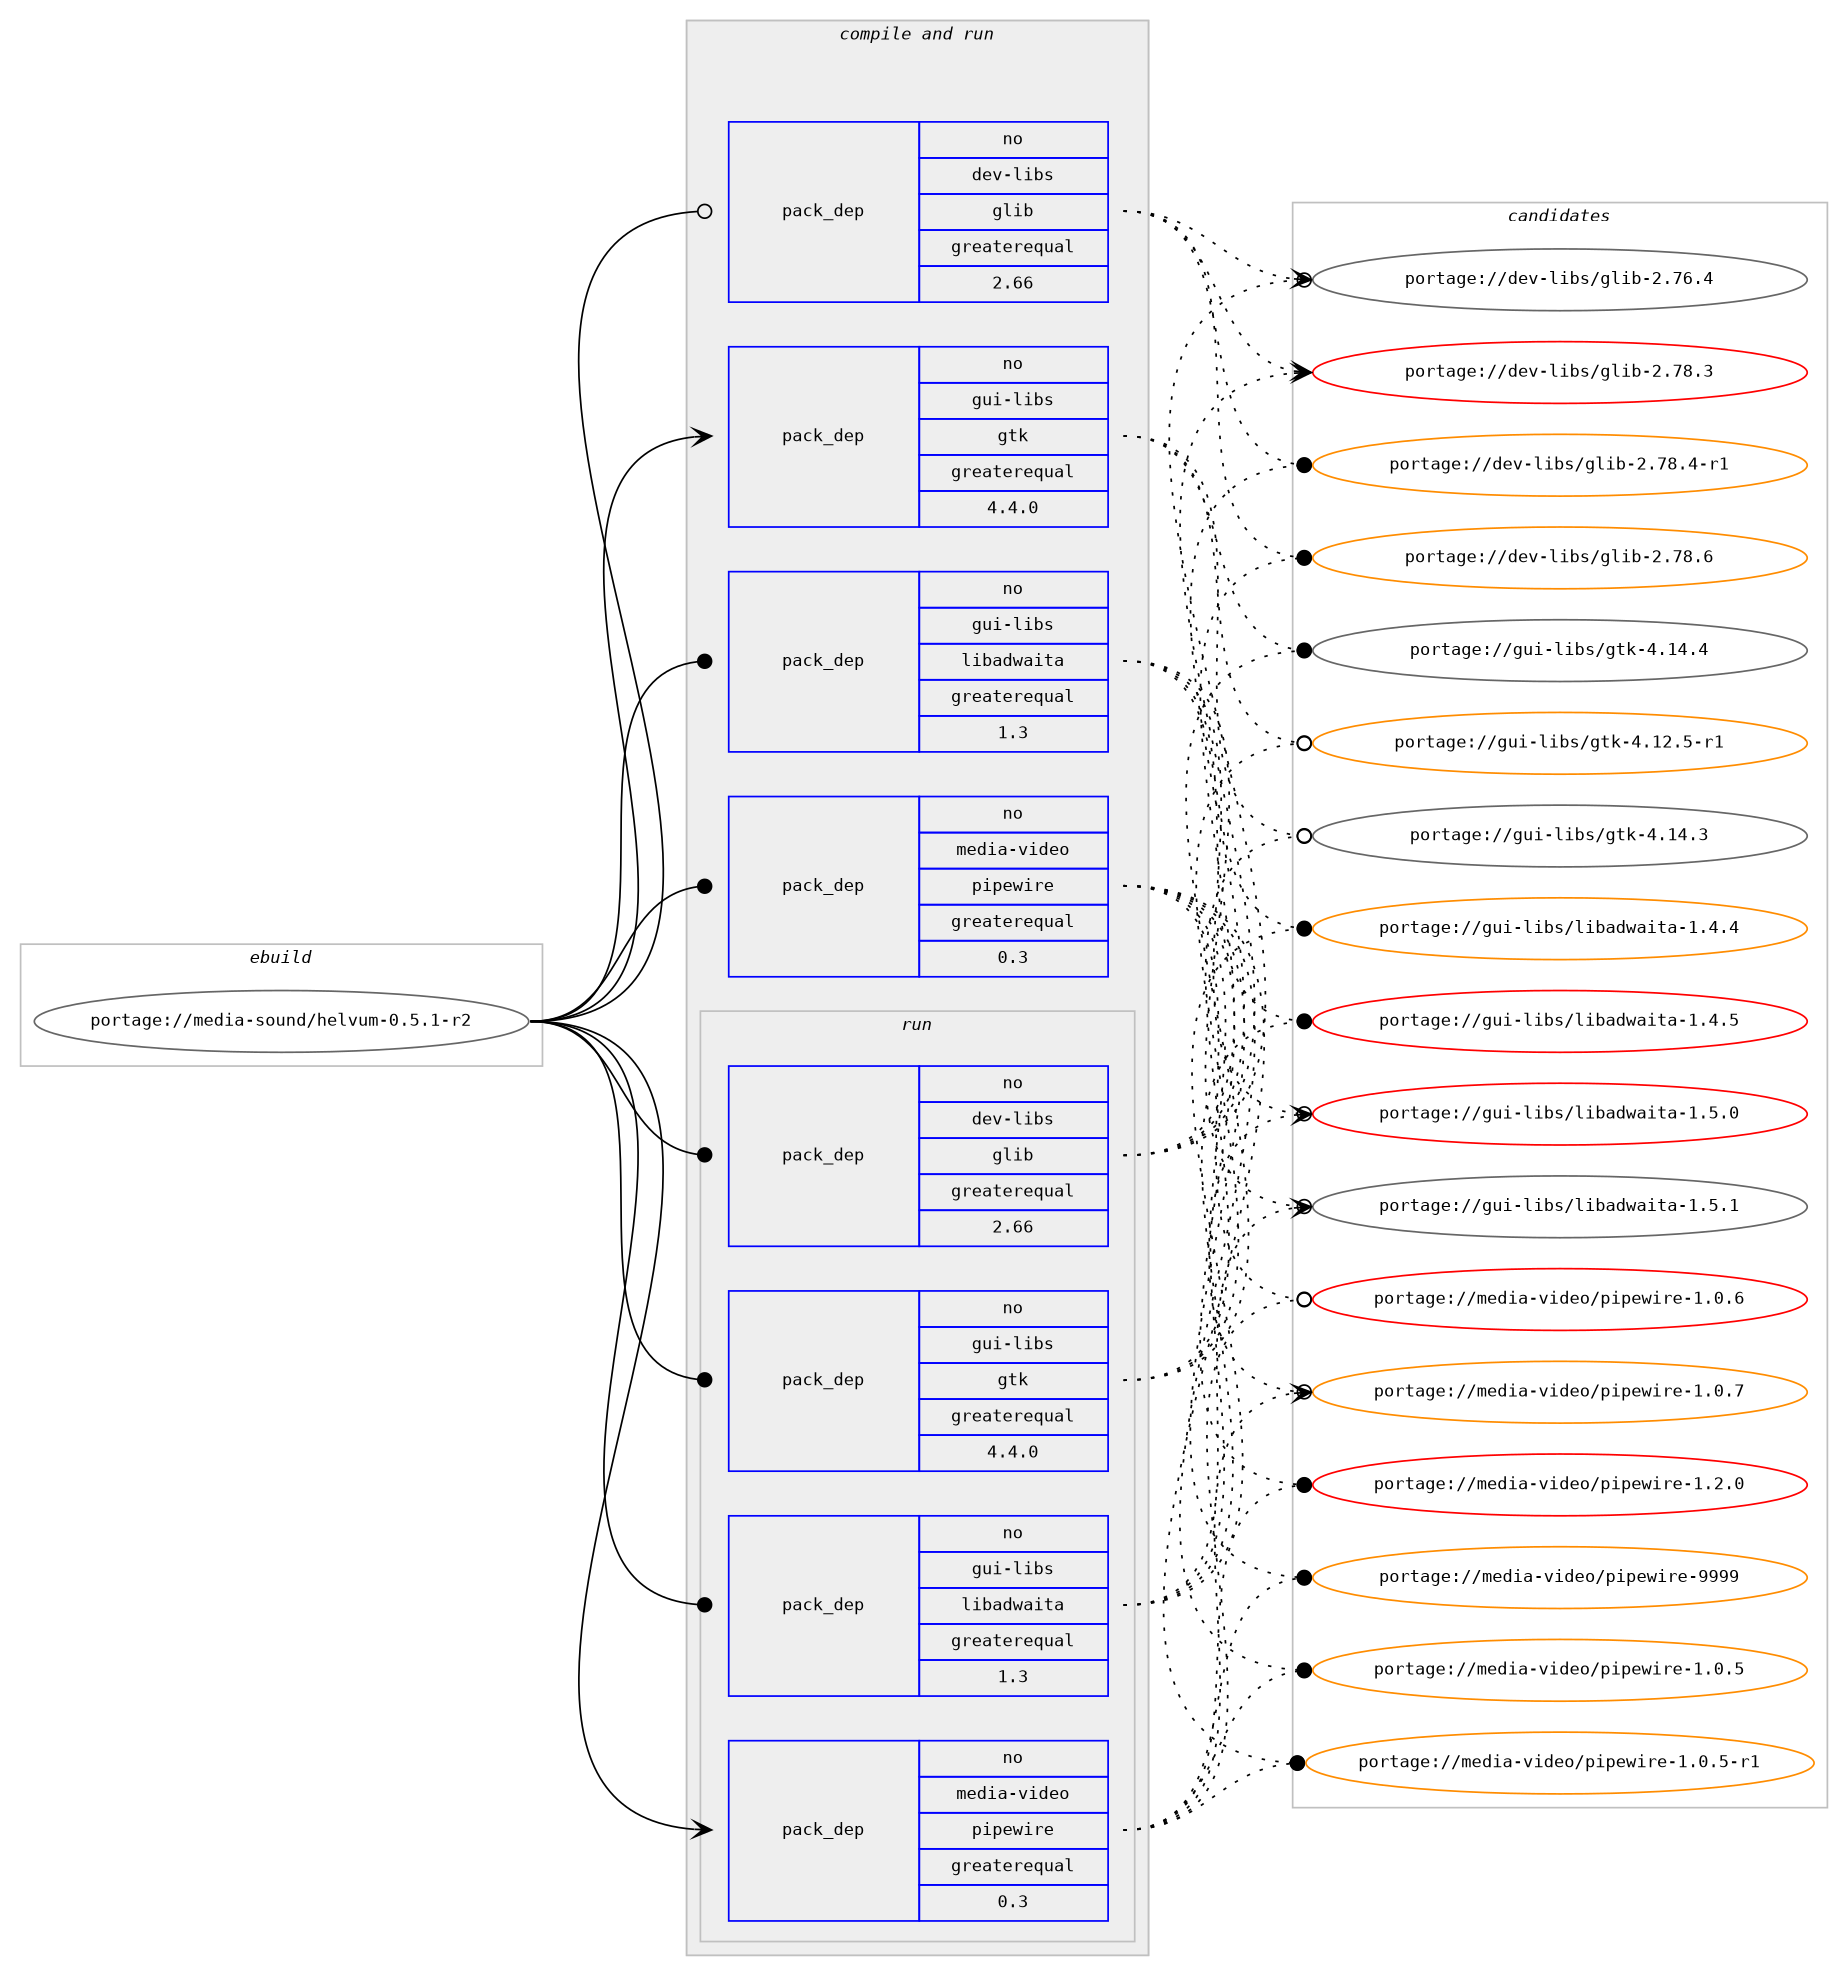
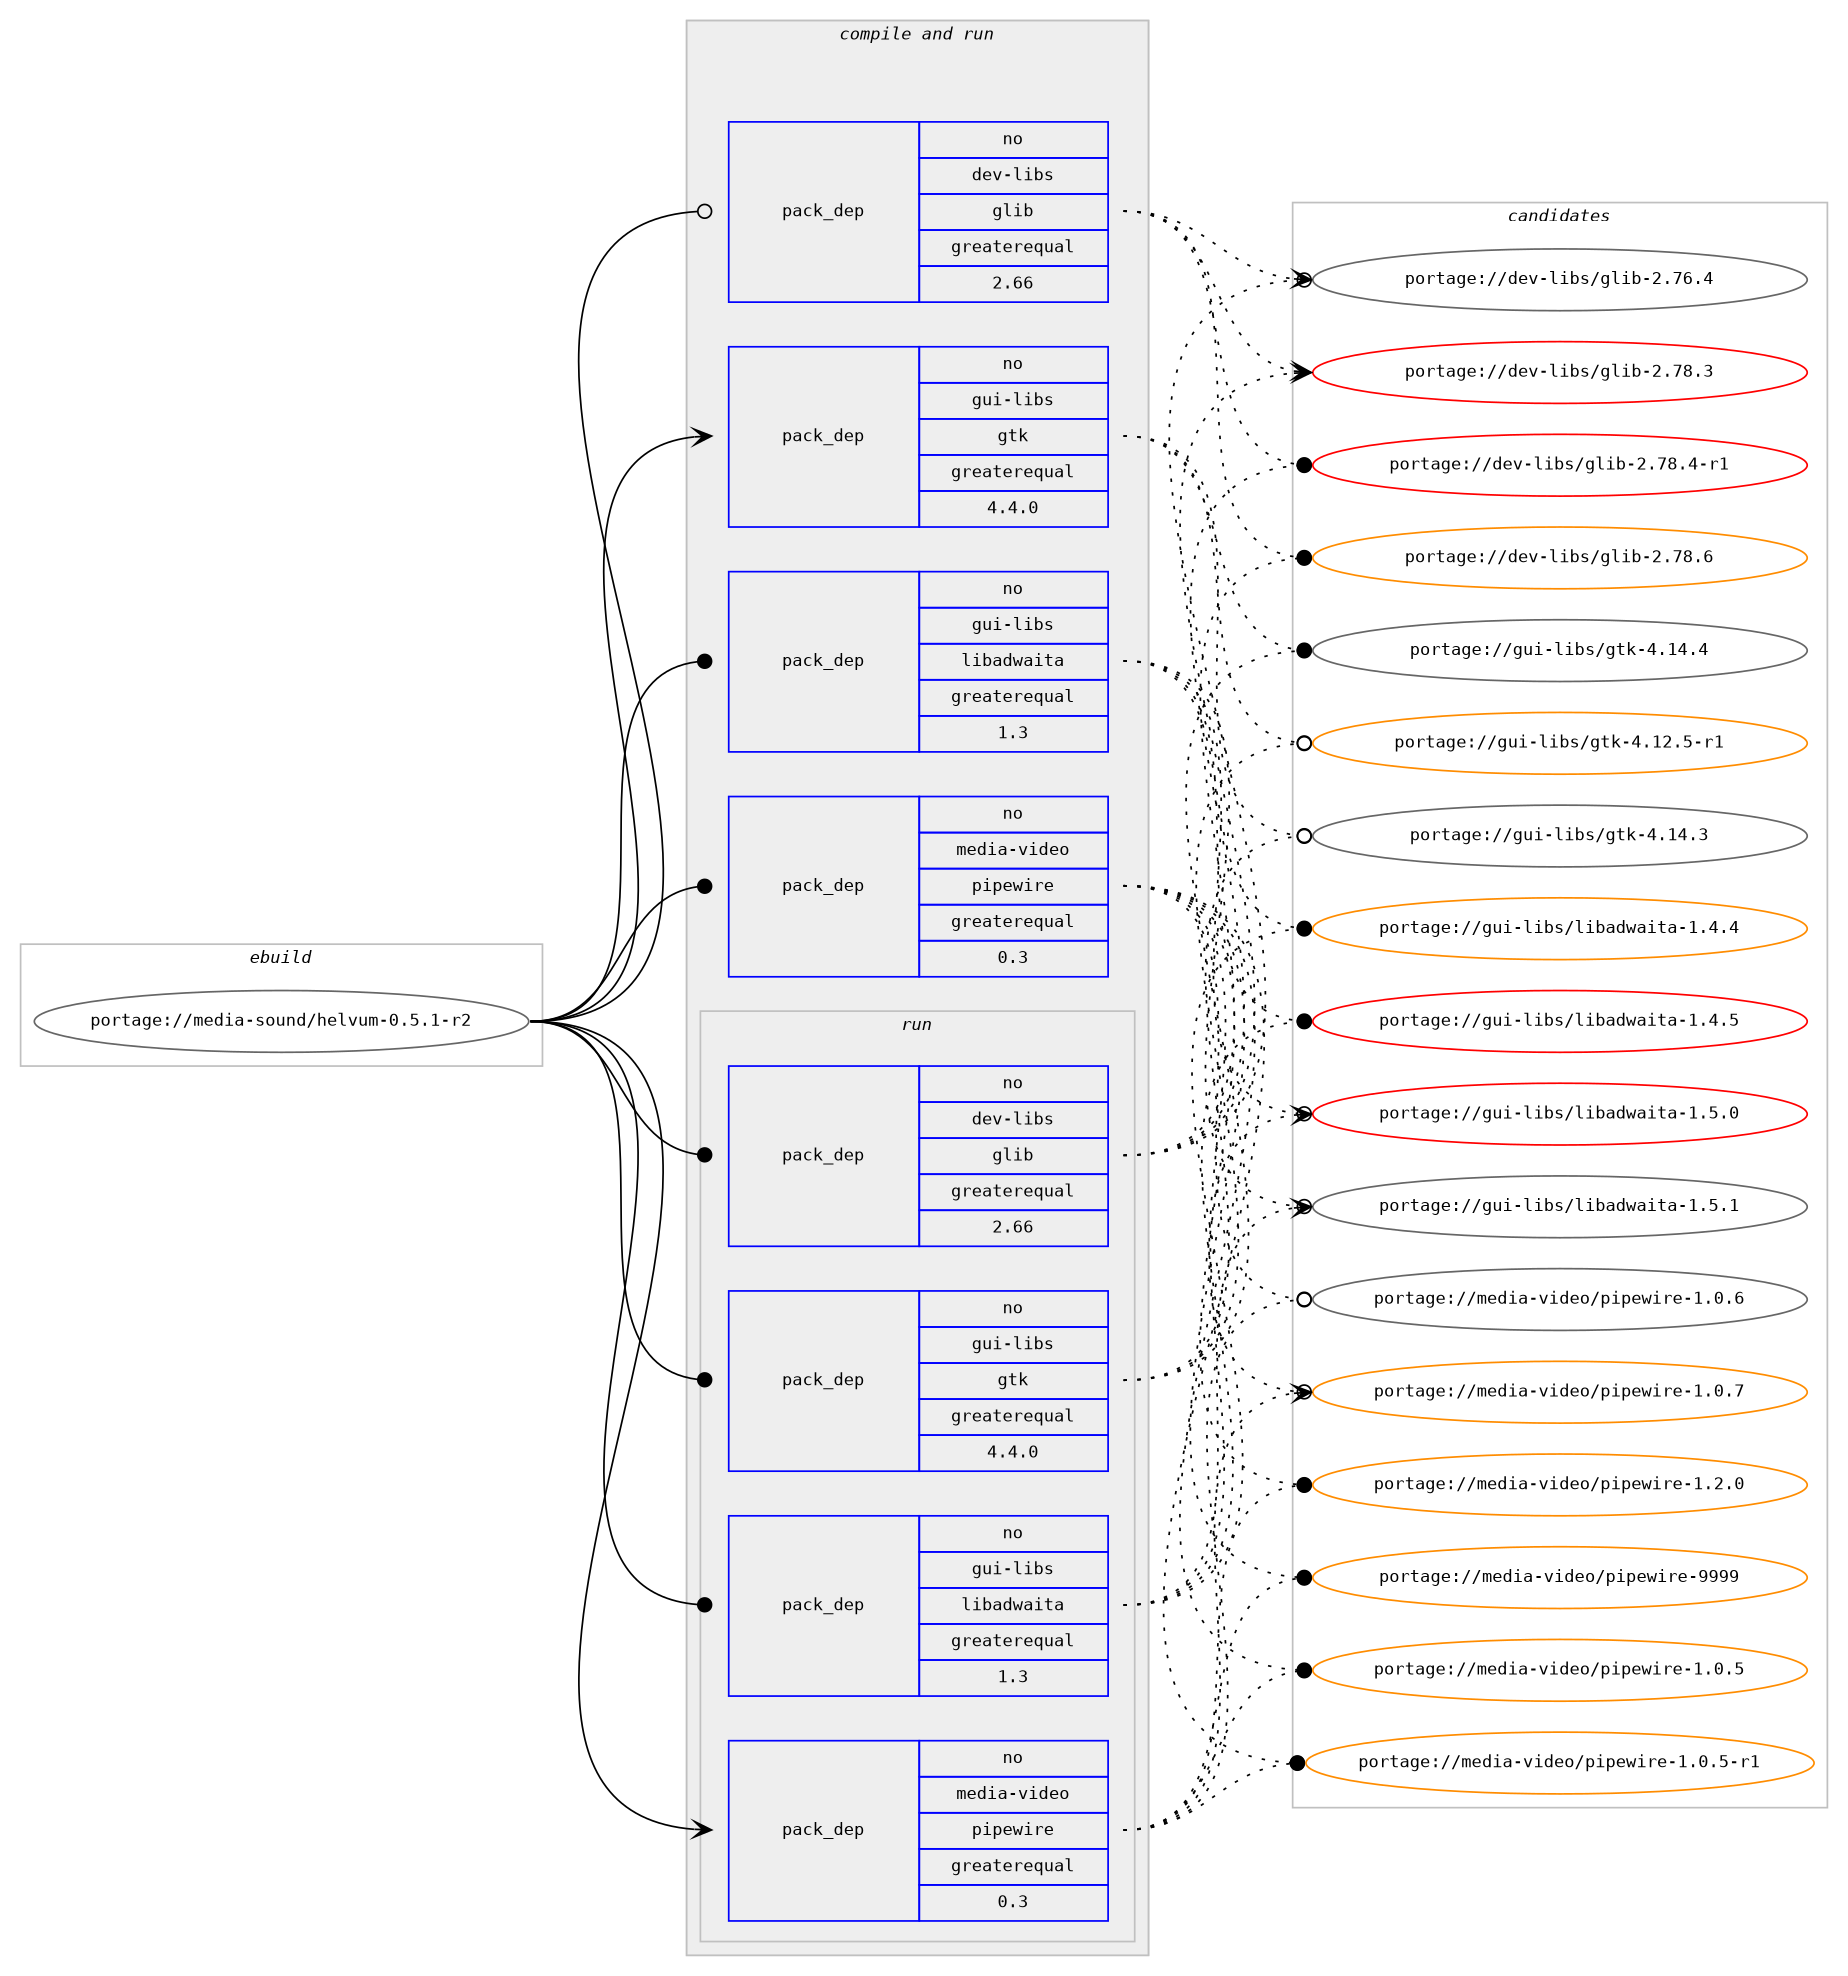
node "portage://dev-libs/glib-2.78.4-r1": color darkorange -> red
node "portage://media-video/pipewire-1.0.6": color red -> gray40
node "portage://media-video/pipewire-1.2.0": color red -> darkorange
